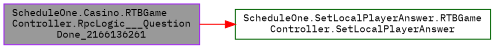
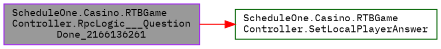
node "ScheduleOne.SetLocalPlayerAnswer.RTBGame Controller.SetLocalPlayerAnswer": label "ScheduleOne.SetLocalPlayerAnswer.RTBGame Controller.SetLocalPlayerAnswer" -> "ScheduleOne.Casino.RTBGame Controller.SetLocalPlayerAnswer"
